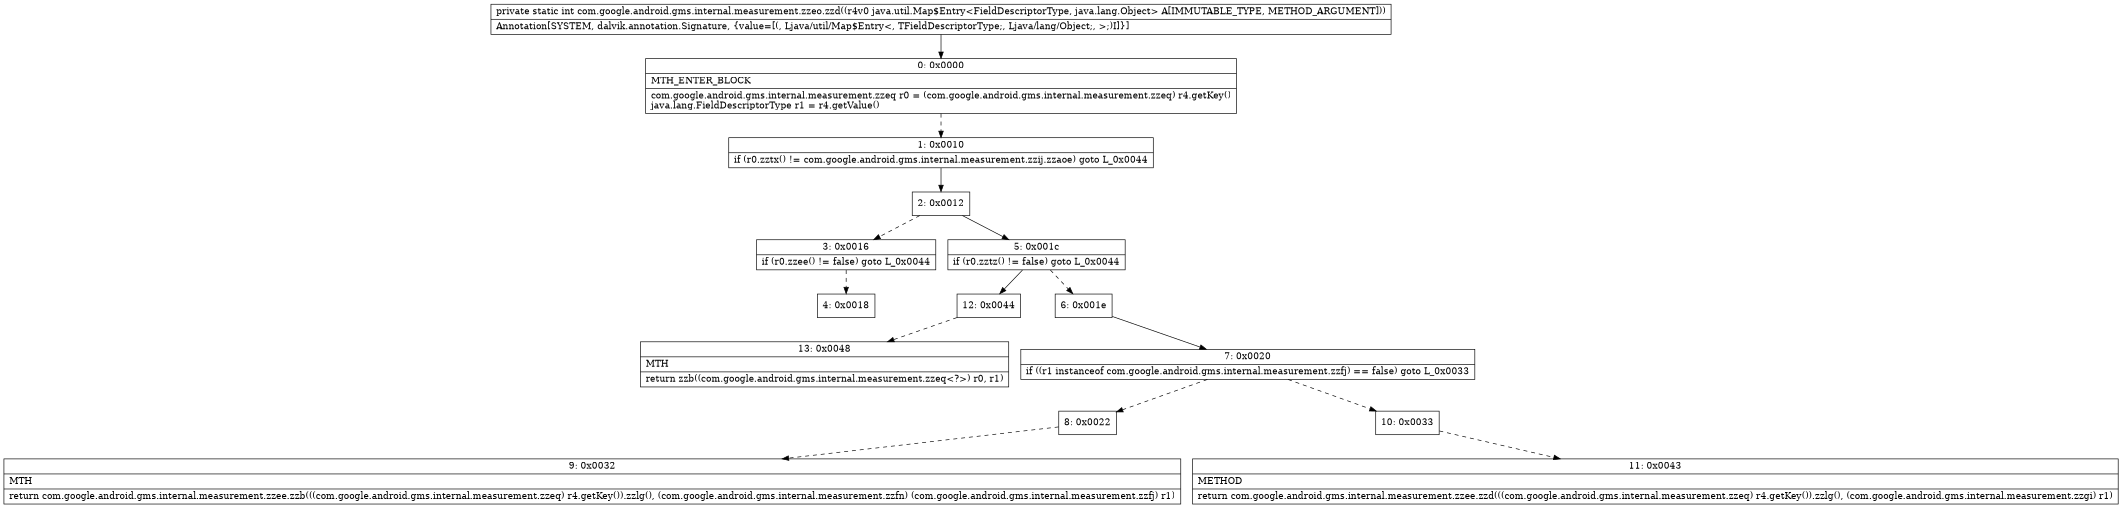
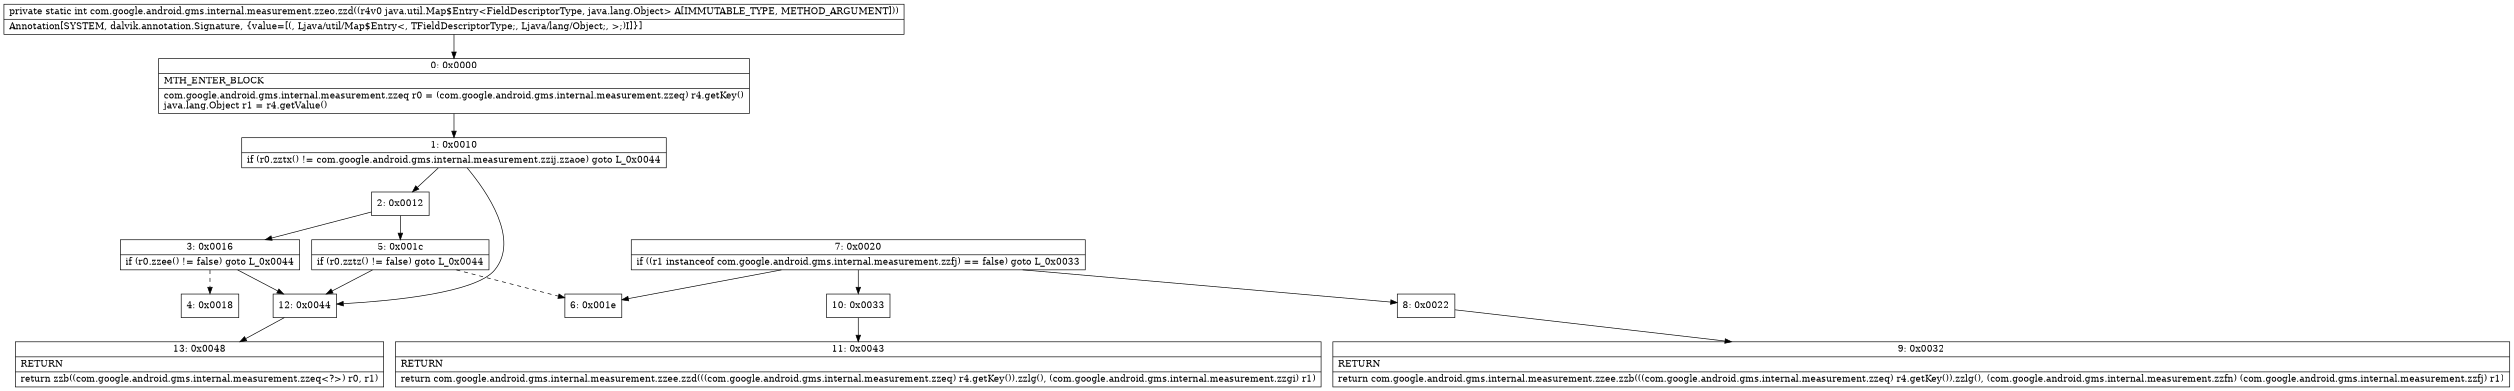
node "0: 0x0000": text "java.lang.FieldDescriptorType r1 = r4.getValue()" -> "java.lang.Object r1 = r4.getValue()"
edge "0: 0x0000" -> "1: 0x0010": style dashed -> solid
edge "2: 0x0012" -> "3: 0x0016": style dashed -> solid
edge "3: 0x0016" -> "12: 0x0044": added
edge "1: 0x0010" -> "12: 0x0044": added
edge "12: 0x0044" -> "13: 0x0048": style dashed -> solid
edge "6: 0x001e" -> "7: 0x0020": reversed
node "13: 0x0048": text "MTH" -> "RETURN"
edge "7: 0x0020" -> "10: 0x0033": style dashed -> solid
edge "7: 0x0020" -> "8: 0x0022": style dashed -> solid
edge "8: 0x0022" -> "9: 0x0032": style dashed -> solid
edge "10: 0x0033" -> "11: 0x0043": style dashed -> solid
node "9: 0x0032": text "MTH" -> "RETURN"
node "11: 0x0043": text "METHOD" -> "RETURN"
